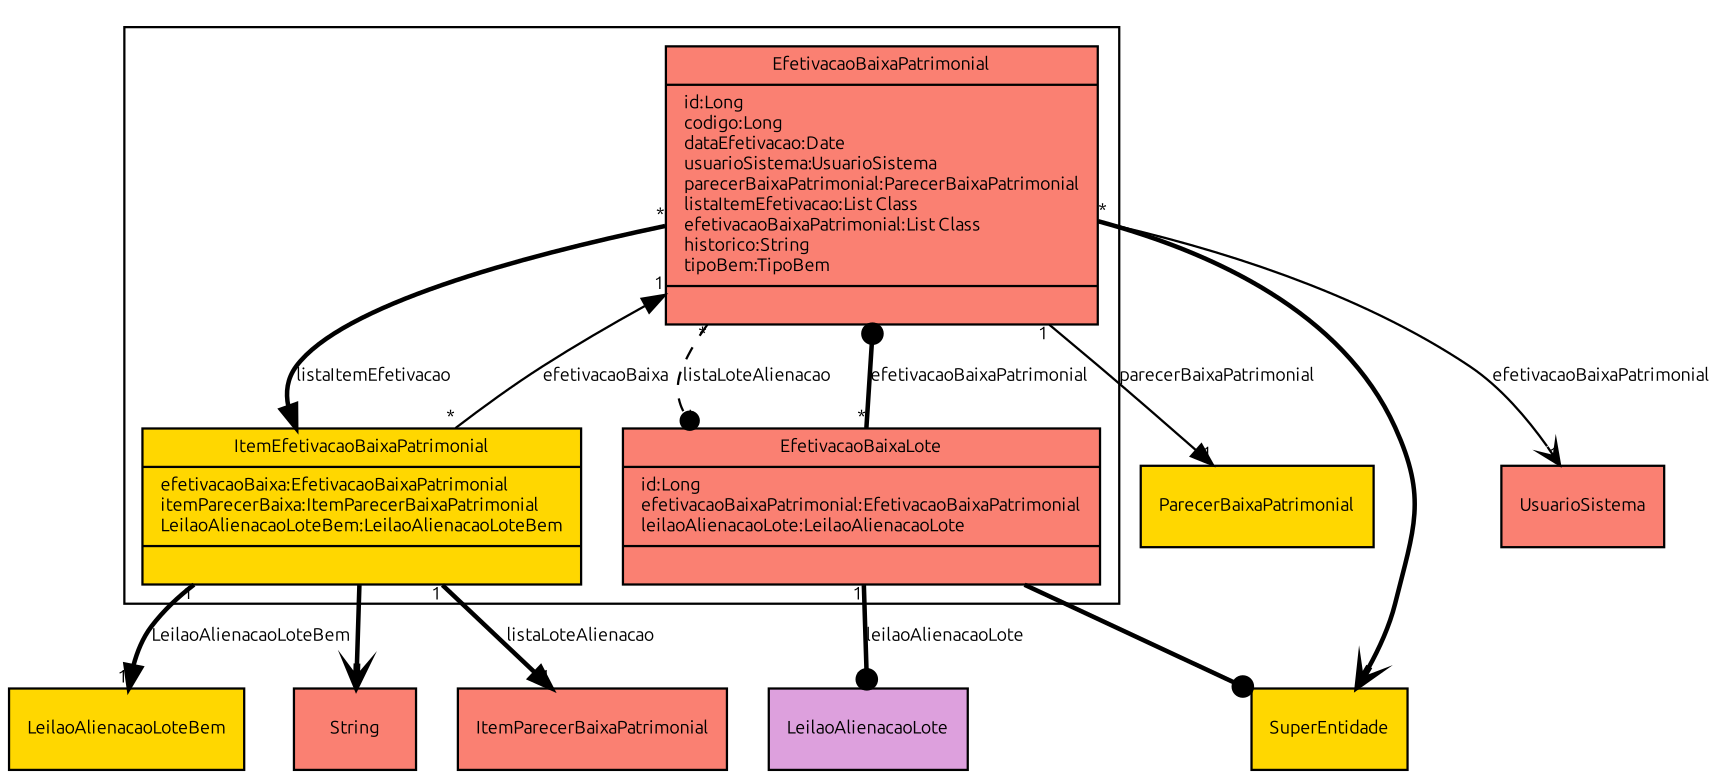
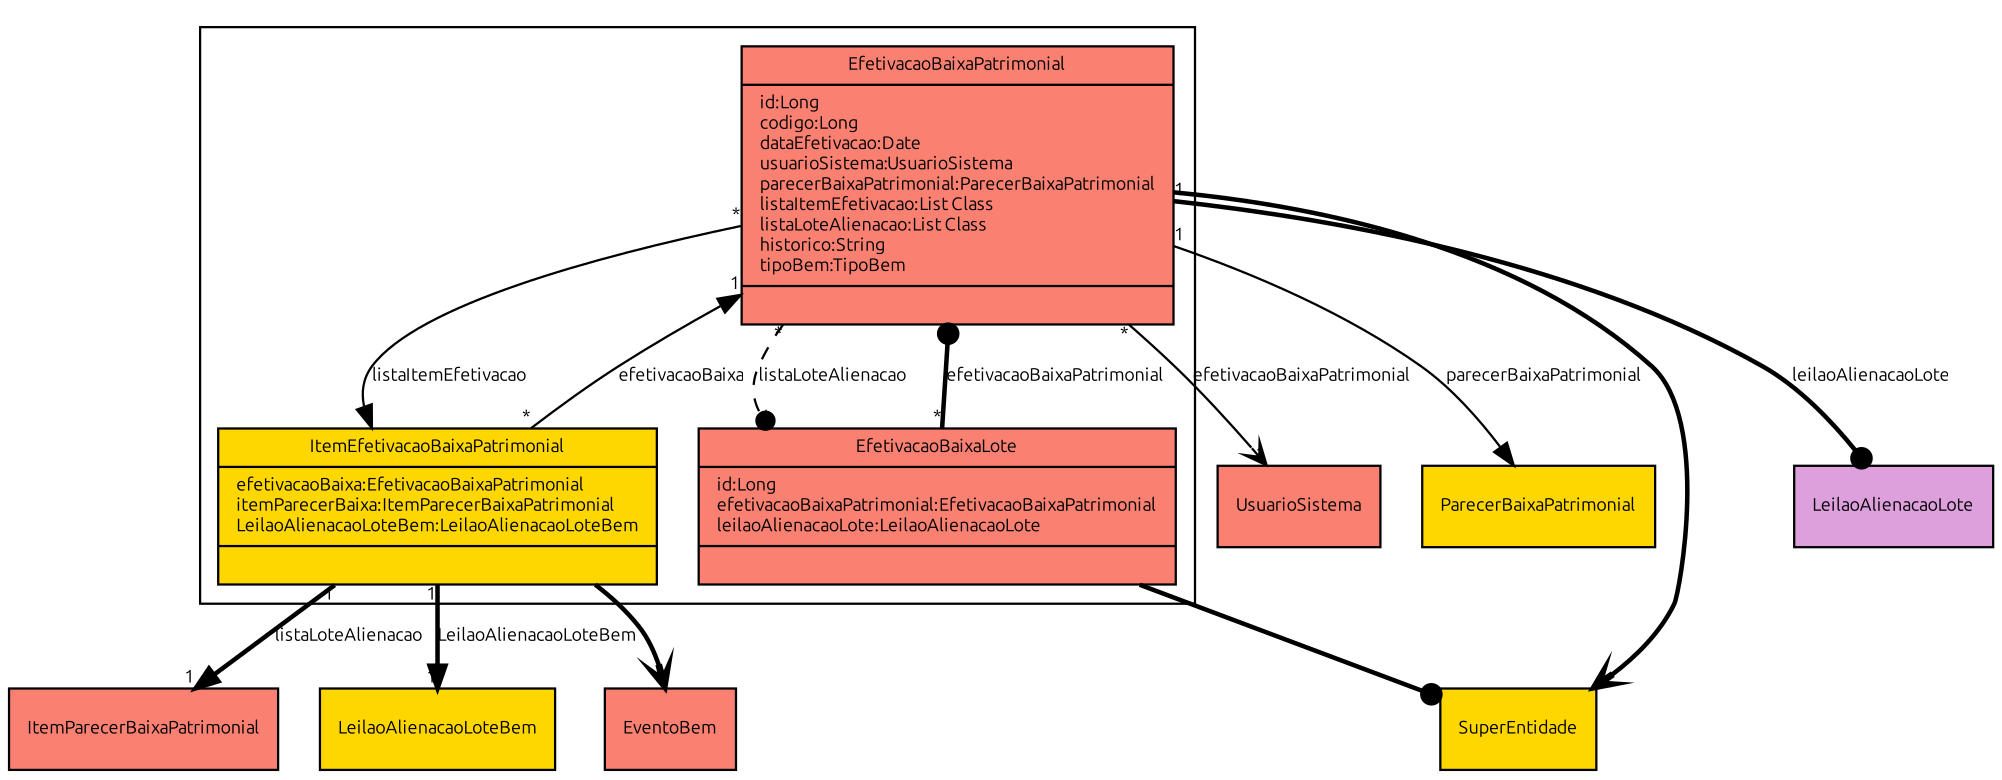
node "EfetivacaoBaixaPatrimonial": text "efetivacaoBaixaPatrimonial:List Class" -> "listaLoteAlienacao:List Class"
edge "EfetivacaoBaixaPatrimonial" -> "ItemEfetivacaoBaixaPatrimonial": style bold -> solid
edge "EfetivacaoBaixaLote" -> "LeilaoAlienacaoLote": now "EfetivacaoBaixaPatrimonial" -> "LeilaoAlienacaoLote"
node "String": label "String" -> "EventoBem"
